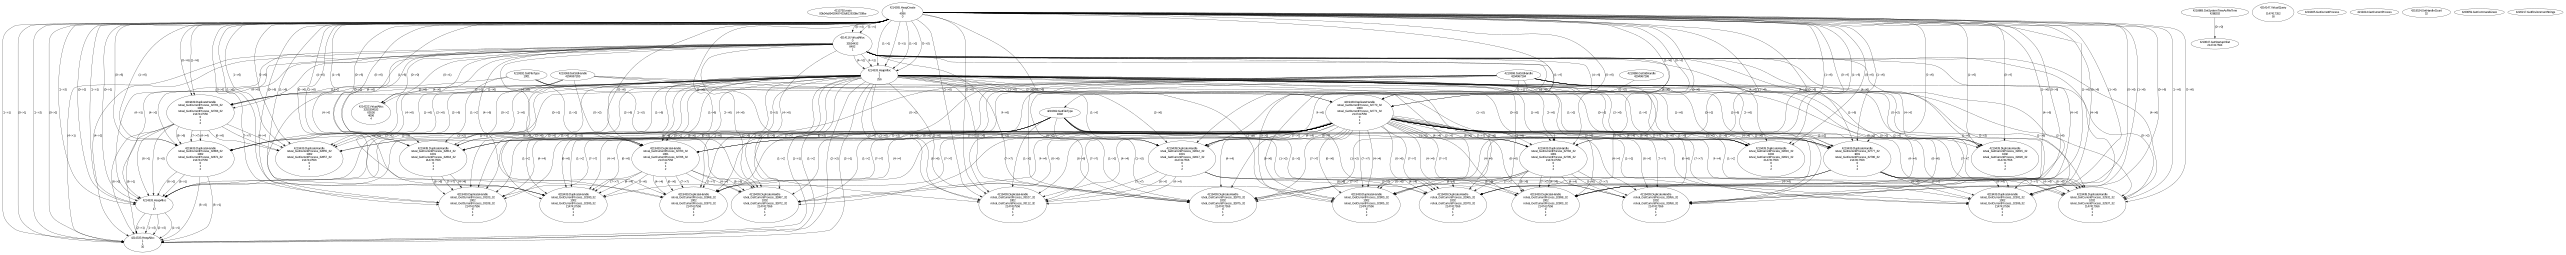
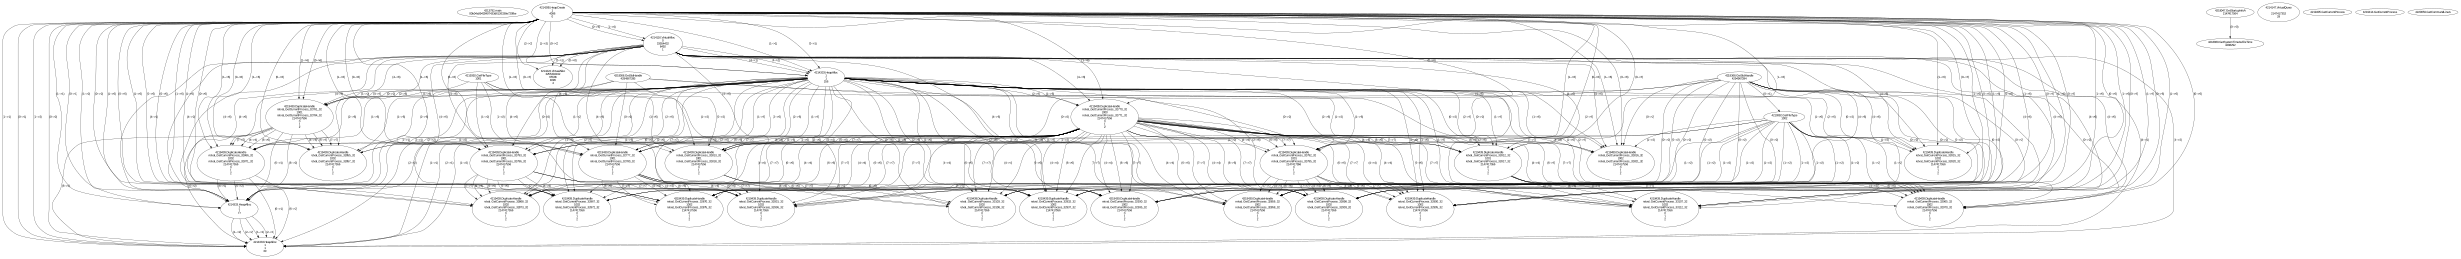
node "4219524.SetHandleCount 32": removed
node "4220217.GetEnvironmentStrings": removed
edge "4218869.GetSystemTimeAsFileTime 4288292" -> "4219047.GetStartupInfoA 2147417564": reversed
node "4219368.GetStdHandle 4294967286": removed
edge "4219368.GetStdHandle 4294967285" -> "4214222.VirtualAlloc 3255304192 65536 4096 4": now "4214265.HeapCreate 1 4096 0" -> "4214222.VirtualAlloc 3255304192 65536 4096 4"
